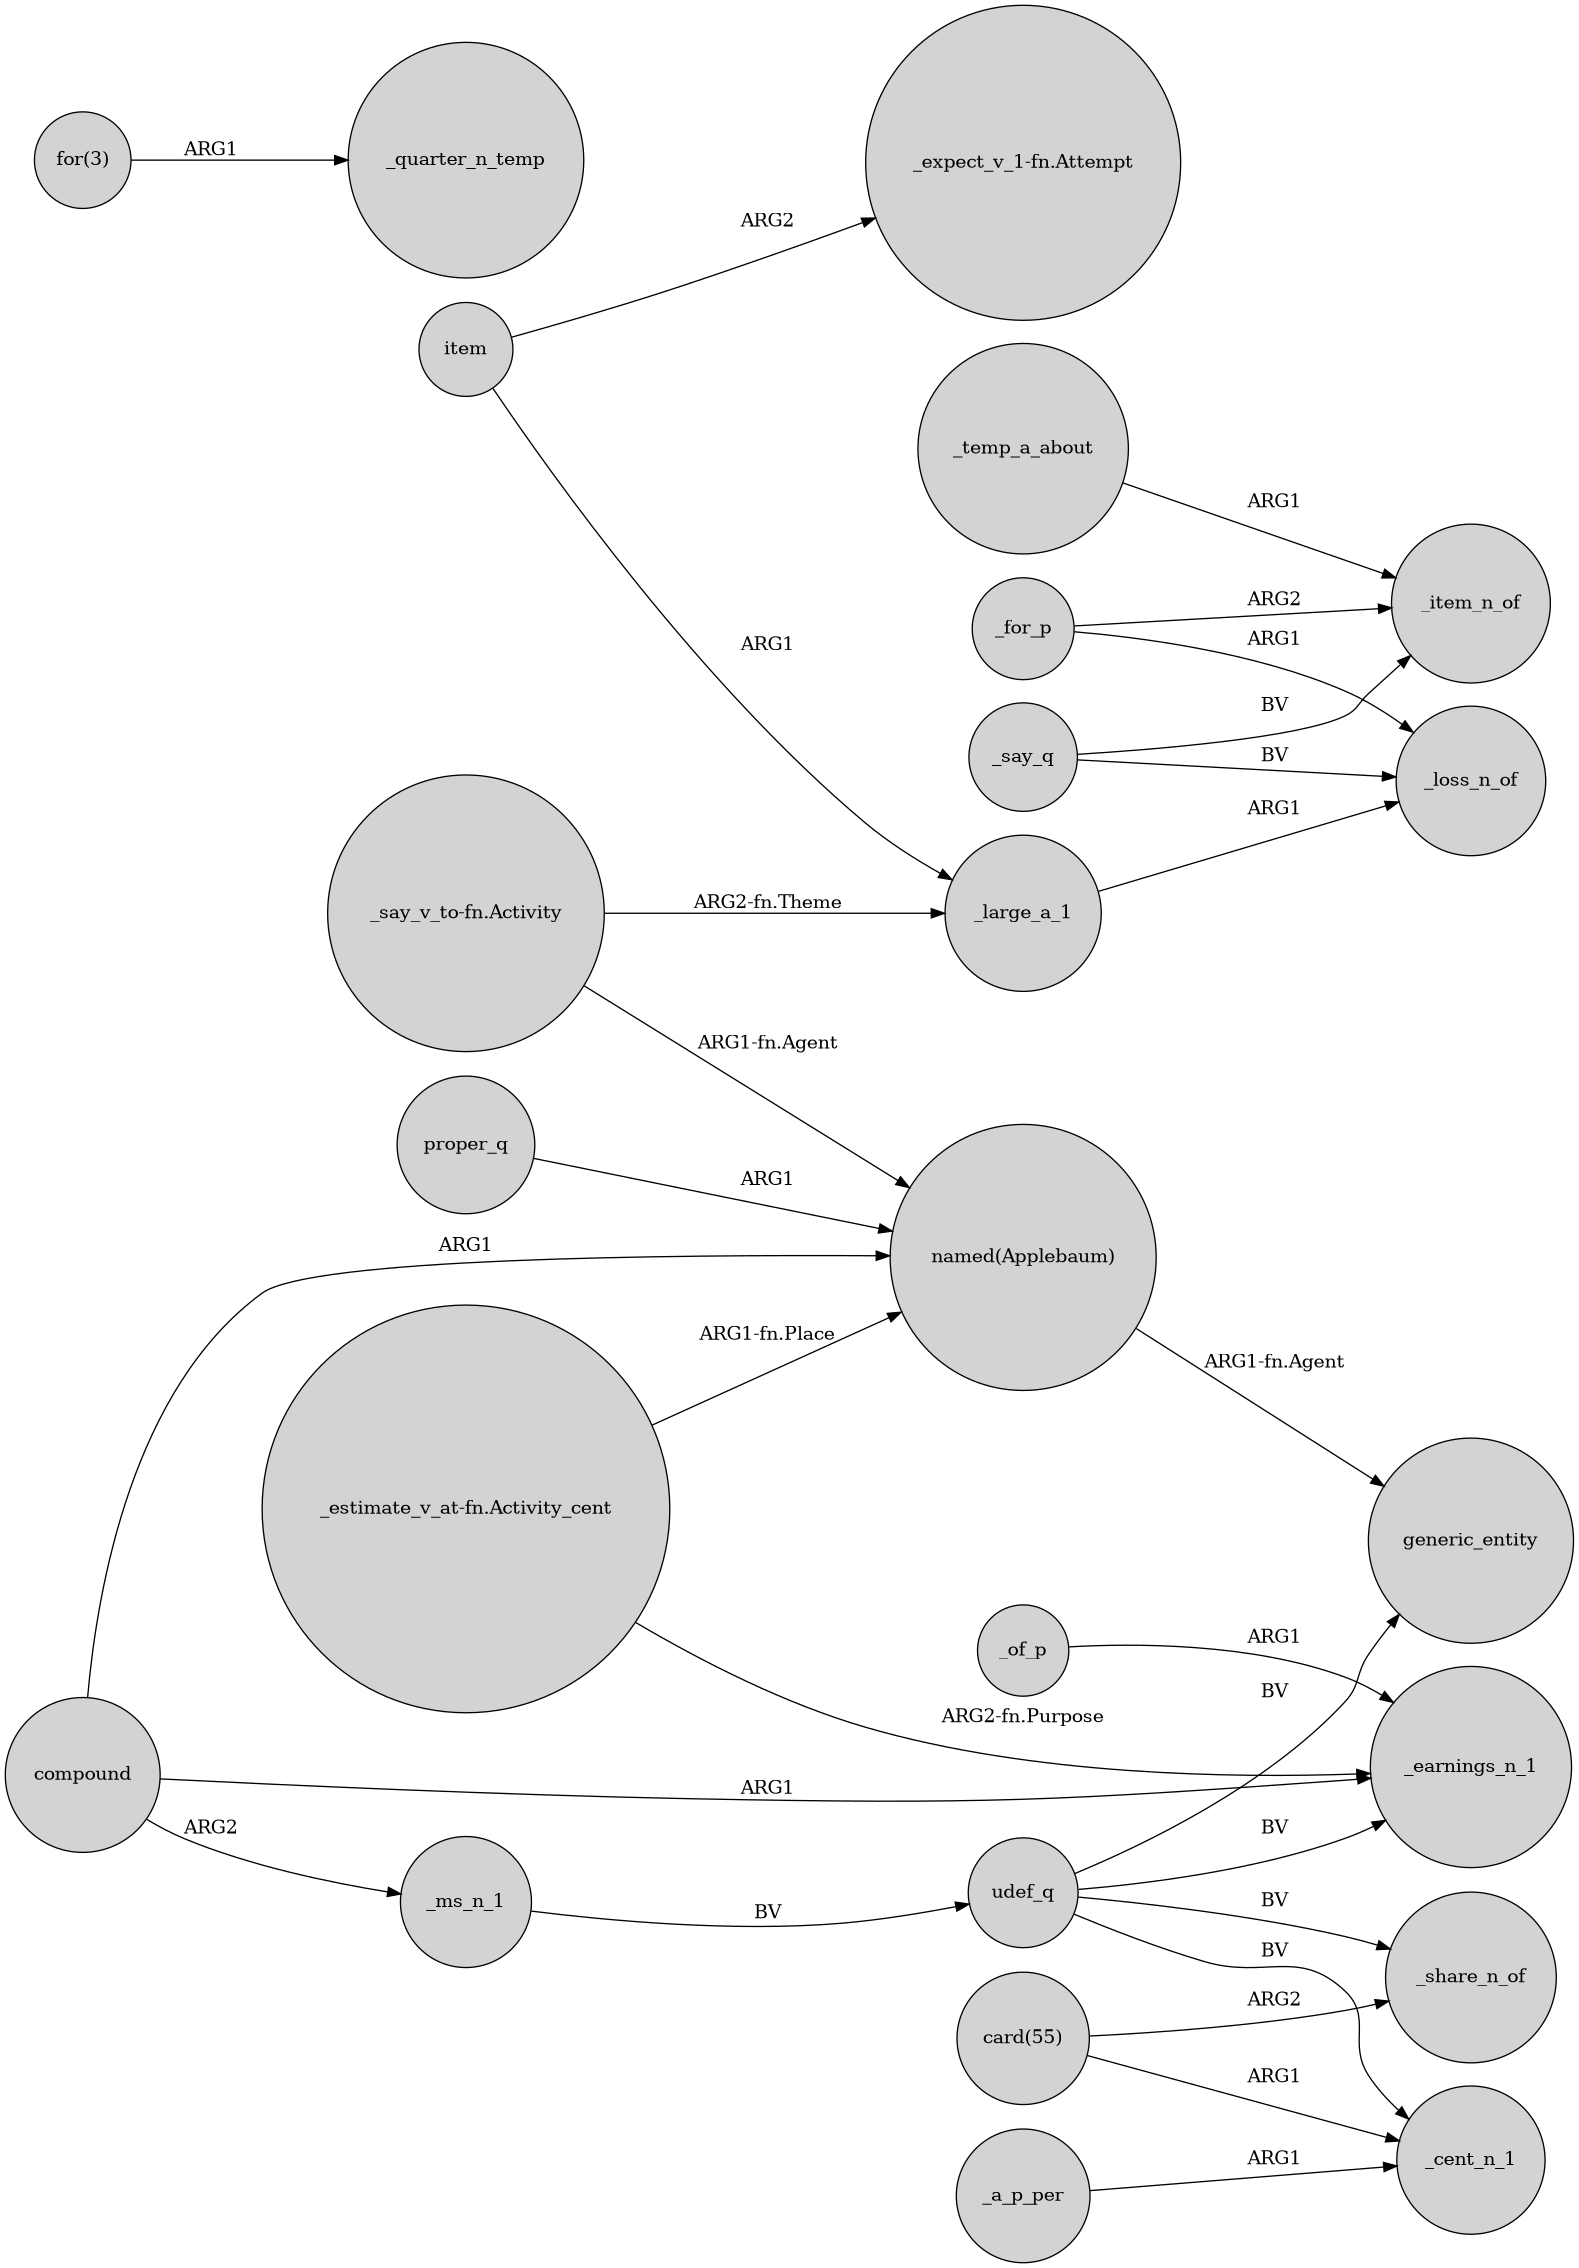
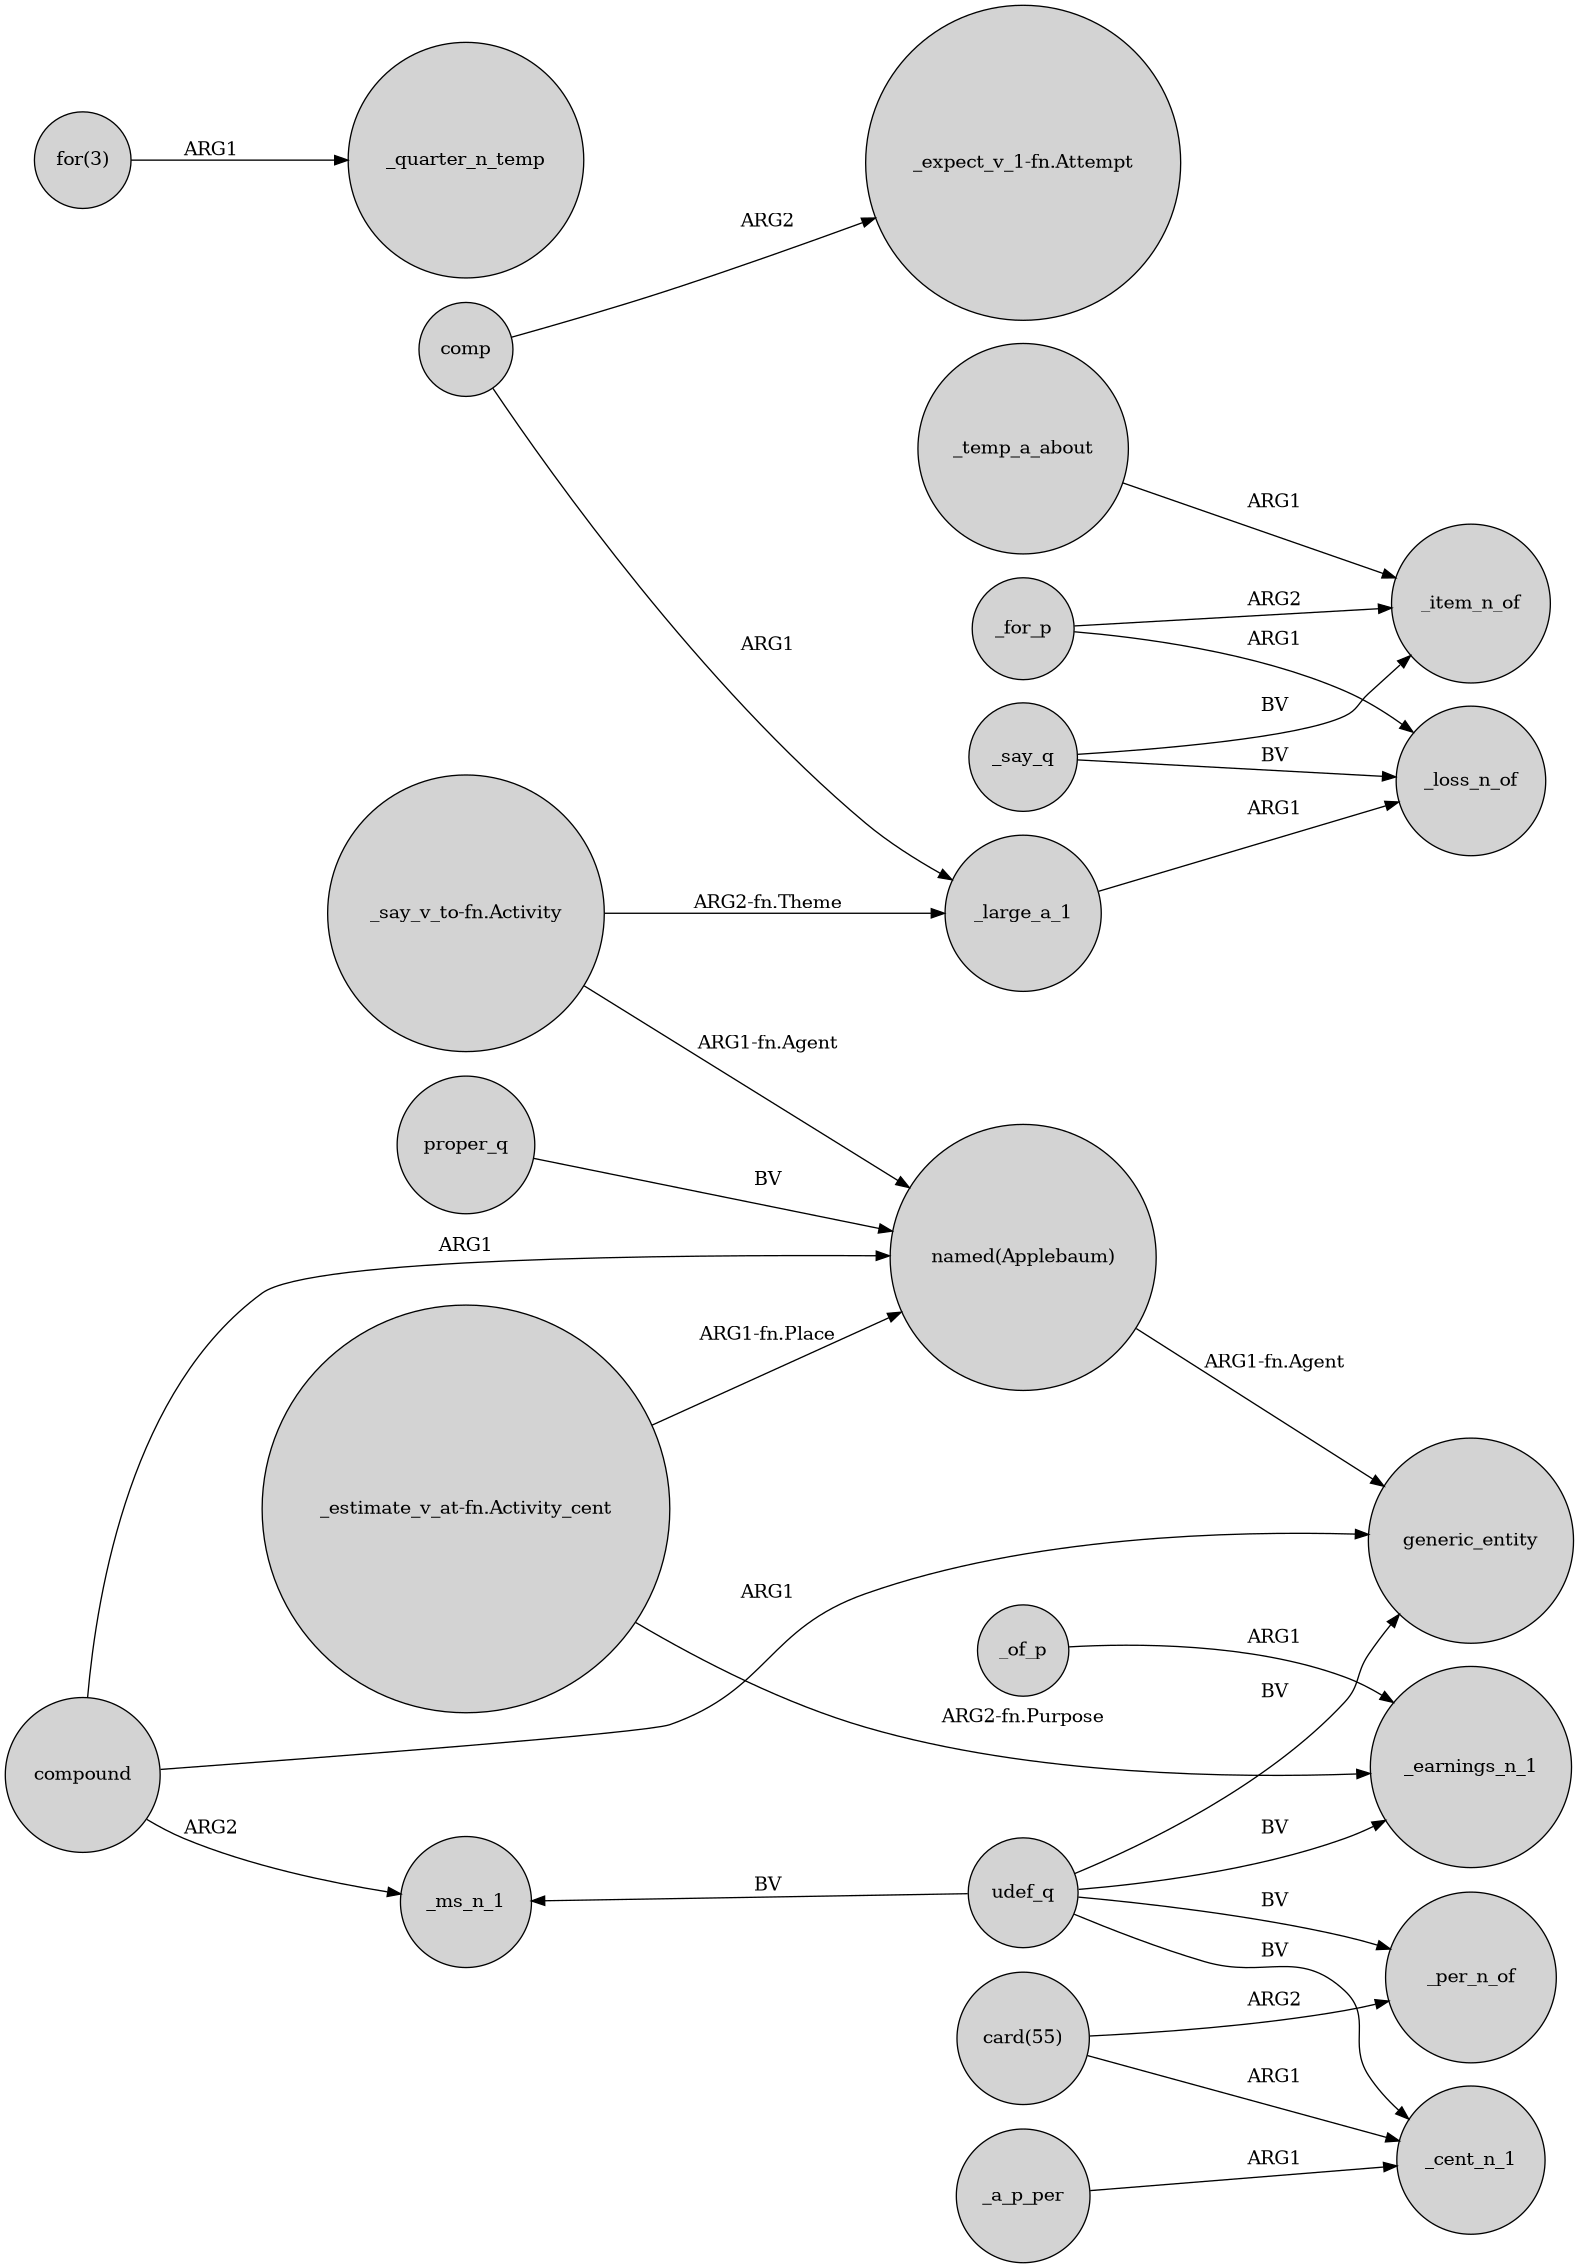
node "item": label "item" -> "comp"
edge "proper_q" -> "named(Applebaum)": label "ARG1" -> "BV"
edge "compound" -> "_earnings_n_1": now "compound" -> "generic_entity"
edge "_ms_n_1" -> "udef_q": reversed
node "_share_n_of": label "_share_n_of" -> "_per_n_of"
